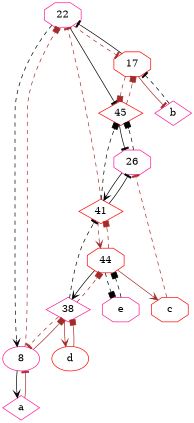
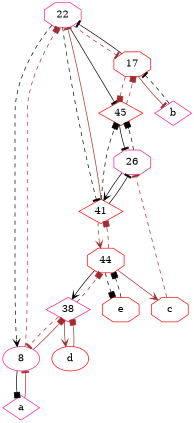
edge "41" -> "22": style dashed -> solid
edge "38" -> "41": now "22" -> "41"
node "e": color deeppink -> red
edge "8" -> "a": arrowhead vee -> box
